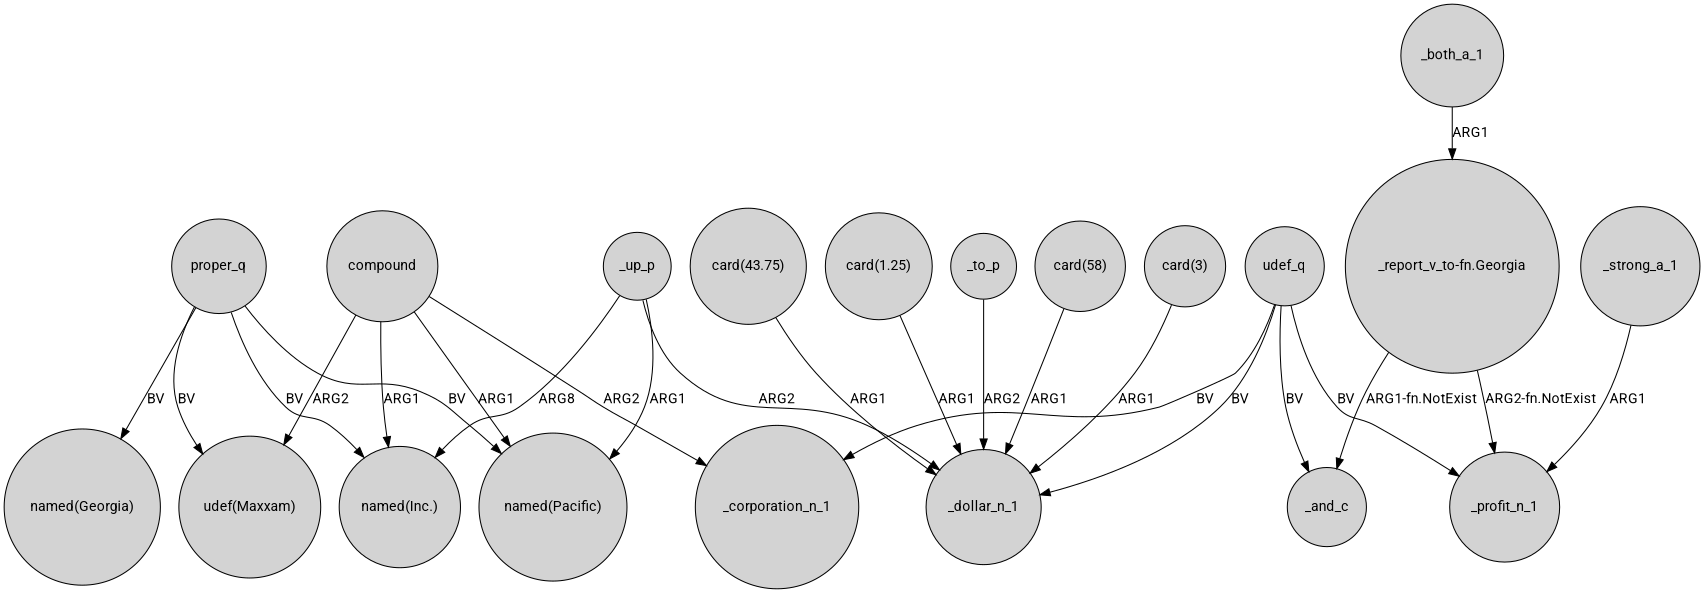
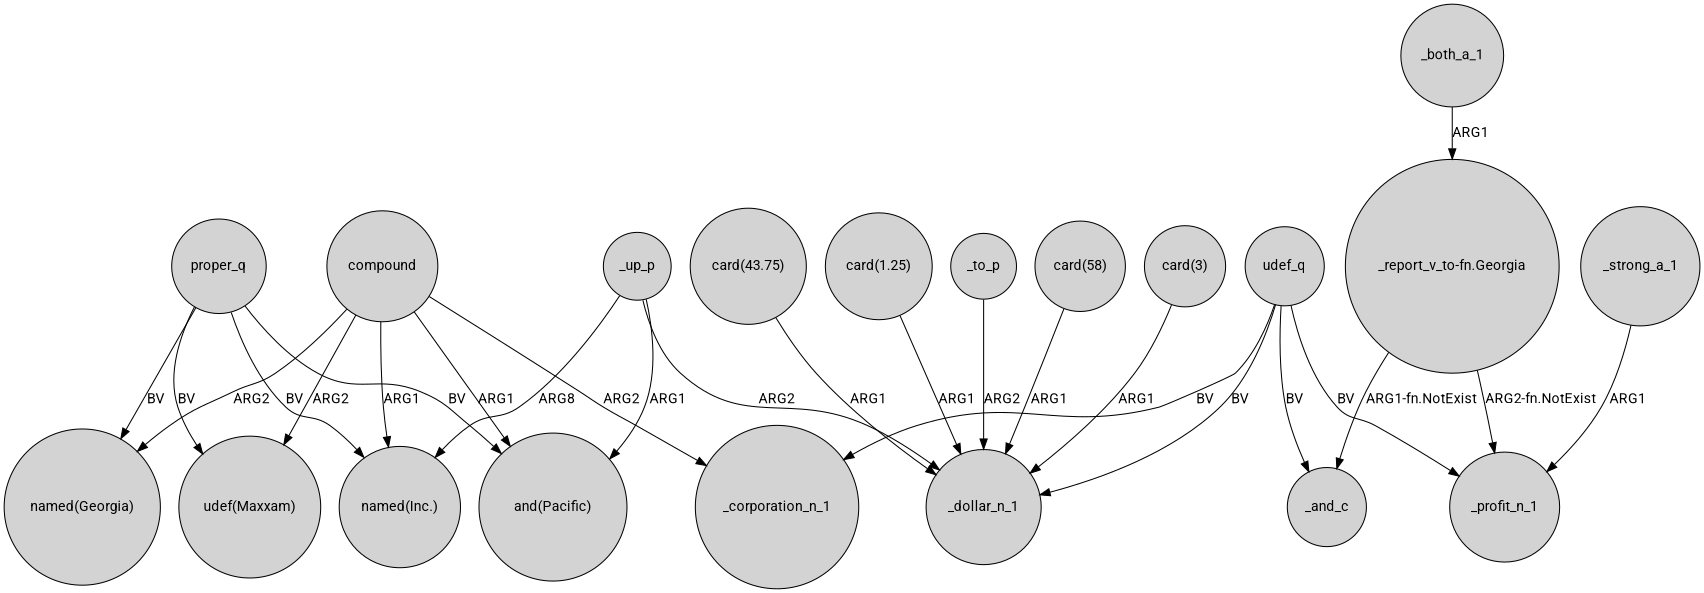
edge "compound" -> "named(Georgia)": added, label "ARG2"
node "named(Pacific)": label "named(Pacific)" -> "and(Pacific)"
